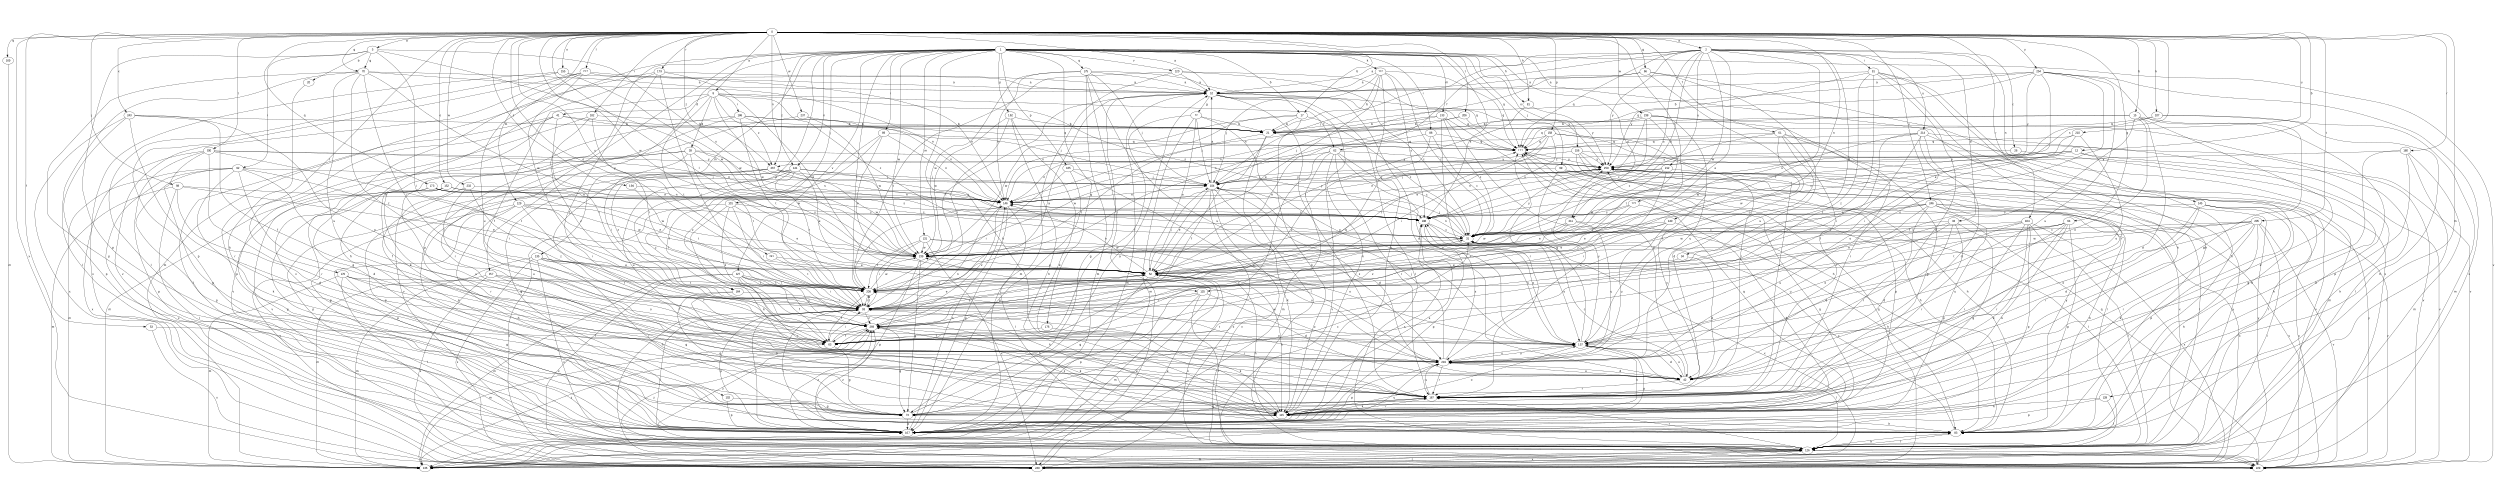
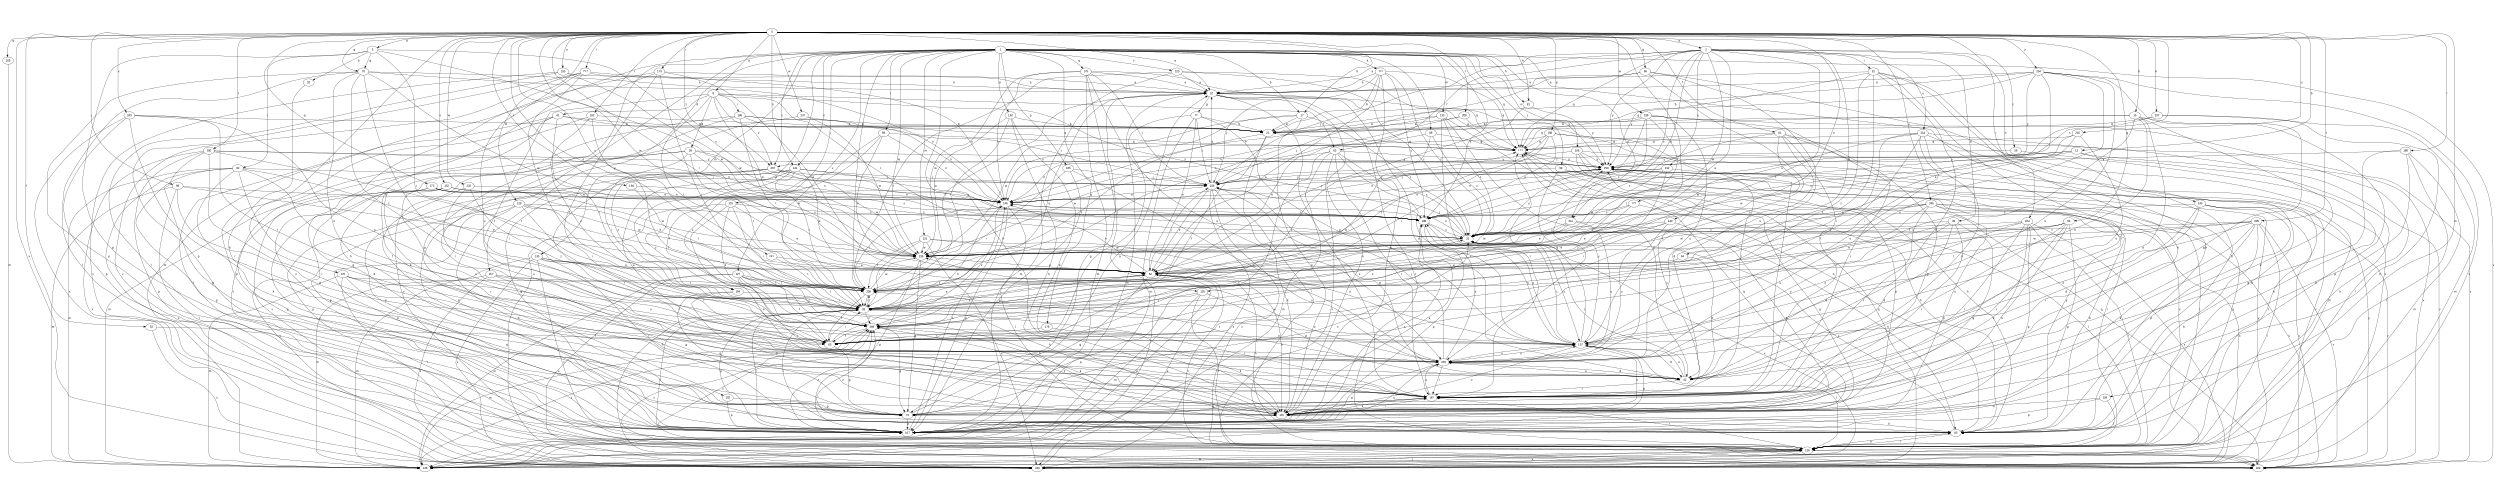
edge "157" -> "31": added, label "c"
